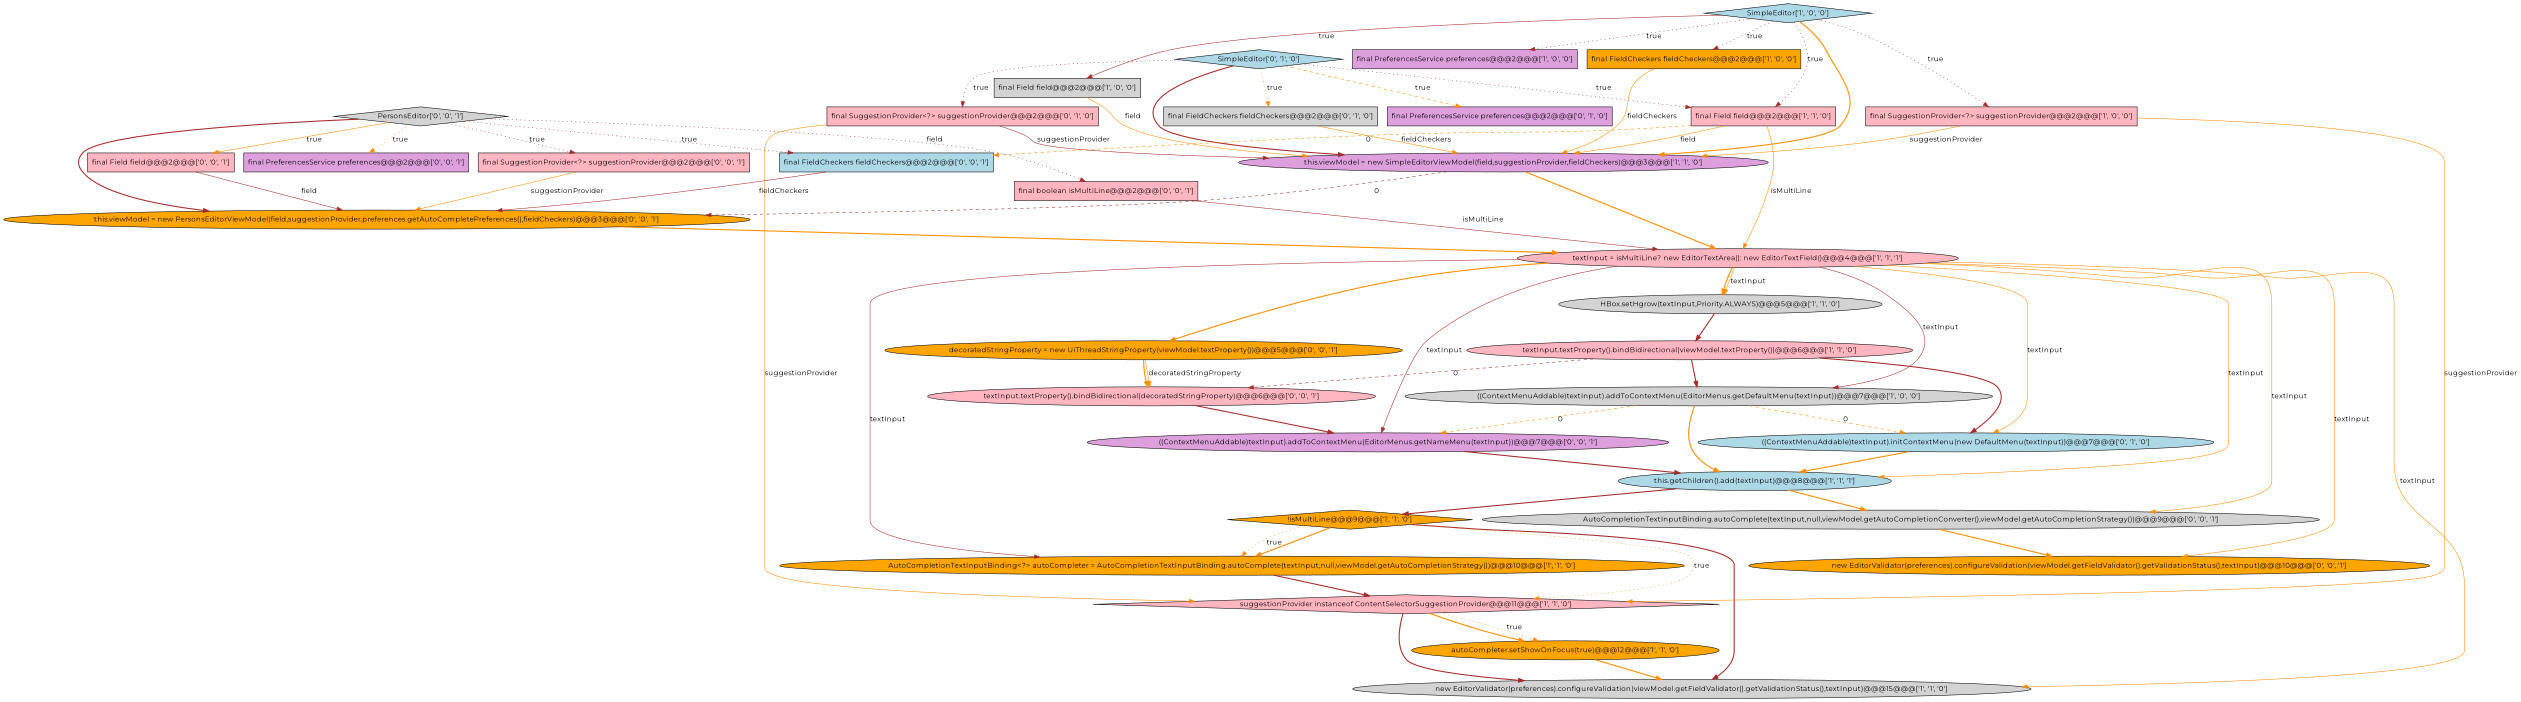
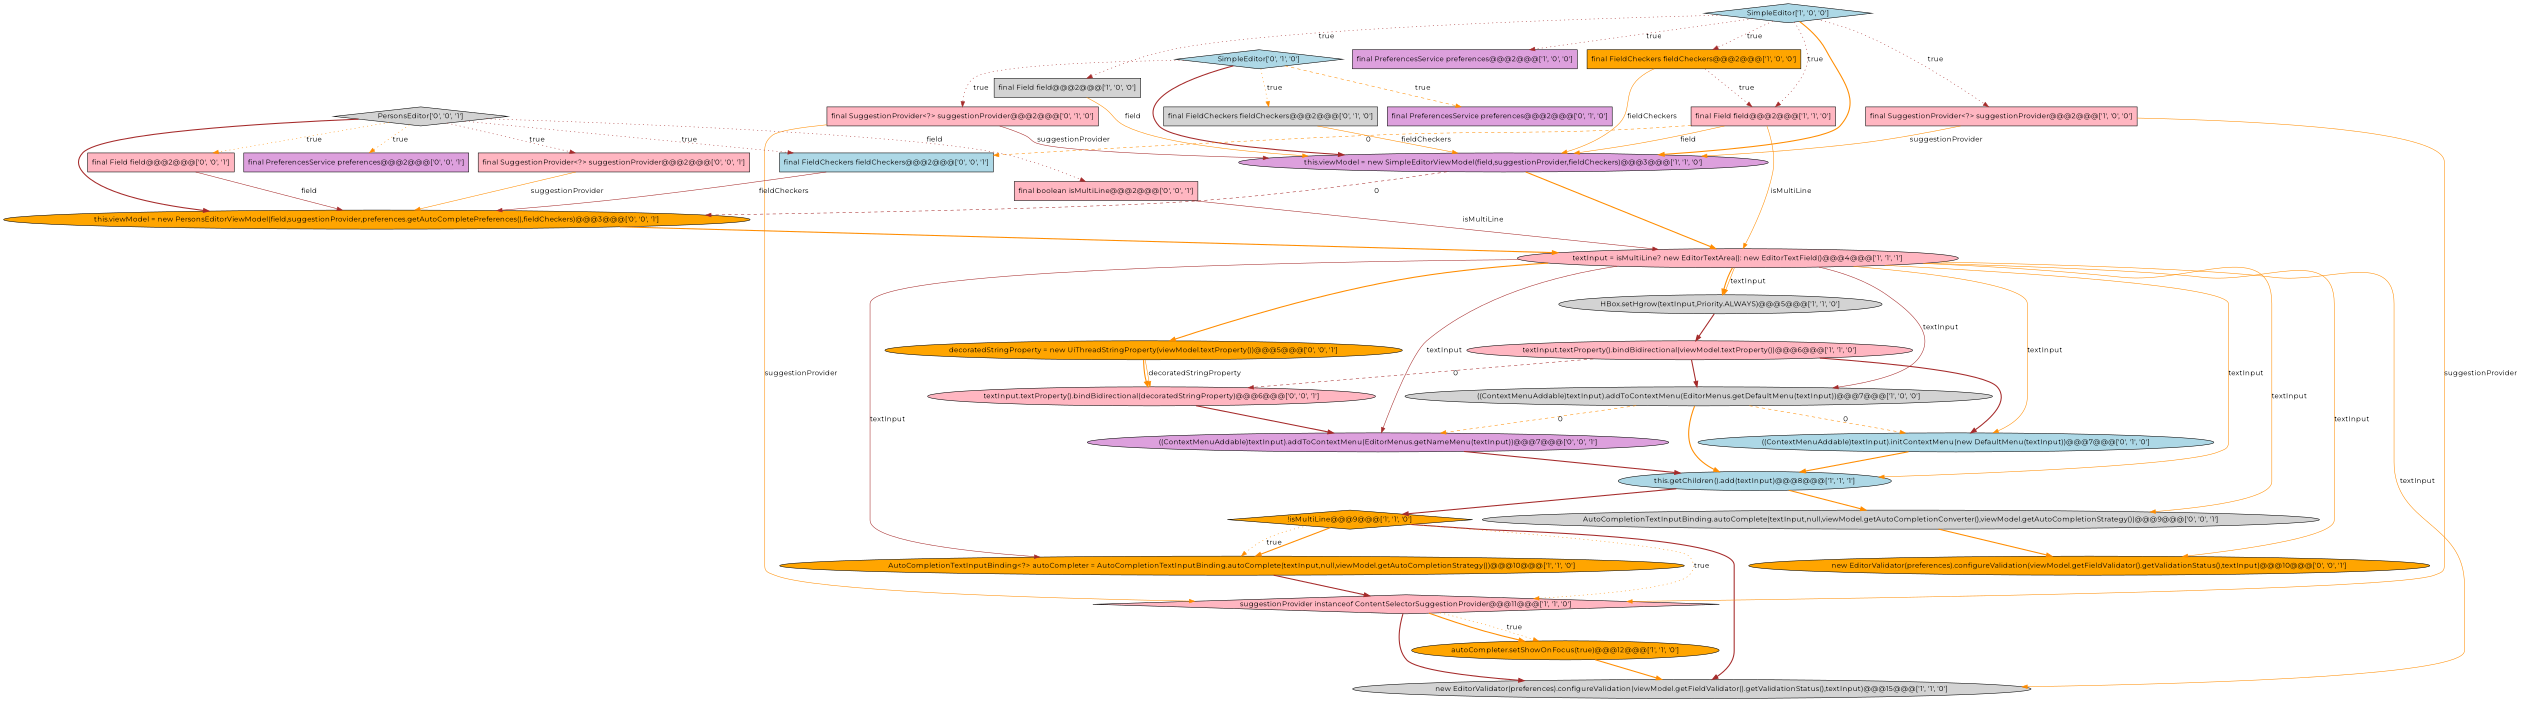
edge "SimpleEditor['1', '0', '0']" -> "final Field field@@@2@@@['1', '0', '0']": style solid -> dotted
edge "SimpleEditor['0', '1', '0']" -> "final Field field@@@2@@@['1', '1', '0']": now "final FieldCheckers fieldCheckers@@@2@@@['1', '0', '0']" -> "final Field field@@@2@@@['1', '1', '0']"
edge "PersonsEditor['0', '0', '1']" -> "final Field field@@@2@@@['0', '0', '1']": style solid -> dotted
